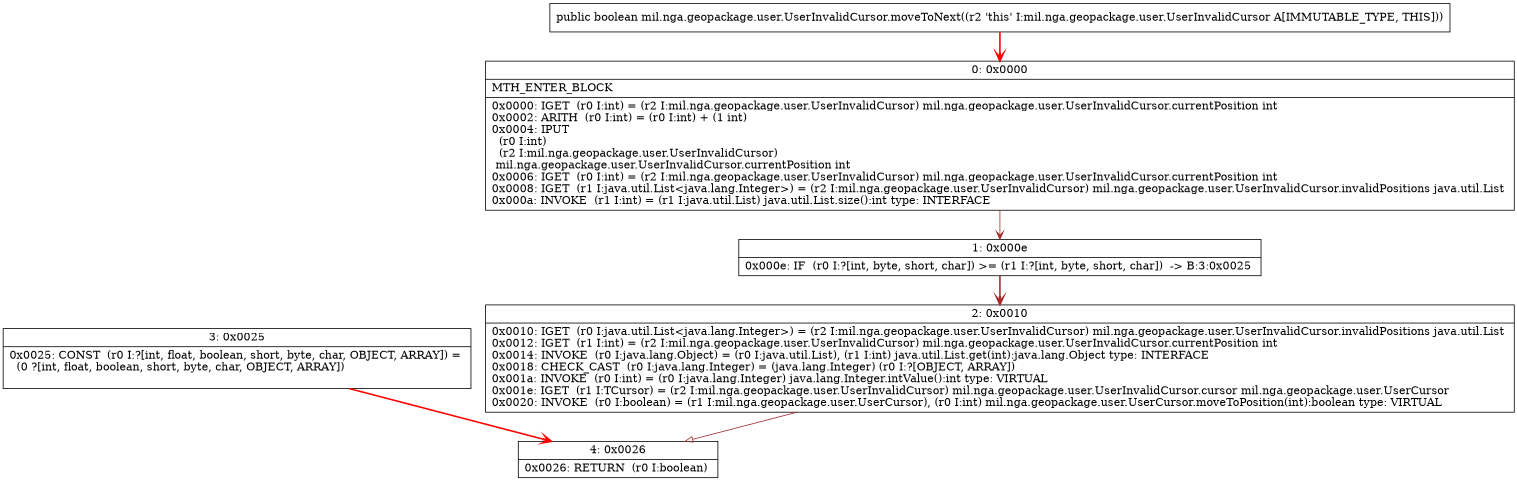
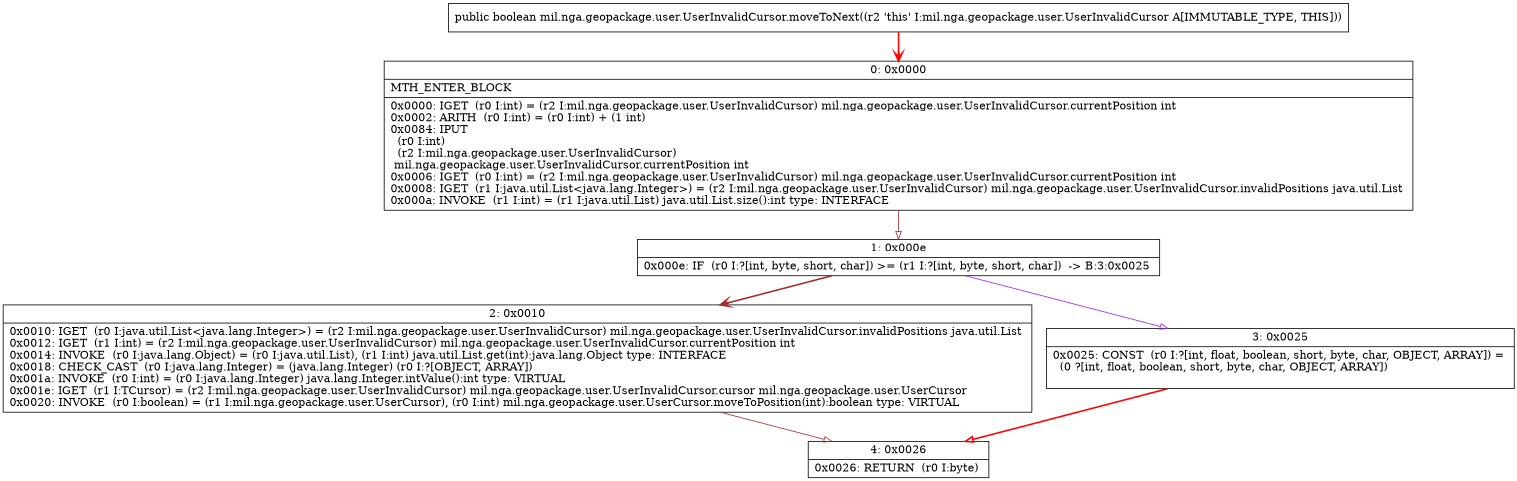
node "0: 0x0000": text "0x0004: IPUT" -> "0x0084: IPUT"
edge "0: 0x0000" -> "1: 0x000e": arrowhead vee -> onormal
edge "1: 0x000e" -> "3: 0x0025": added
edge "3: 0x0025" -> "4: 0x0026": arrowhead vee -> onormal
node "4: 0x0026": text "0x0026: RETURN  (r0 I:boolean)" -> "0x0026: RETURN  (r0 I:byte)"
